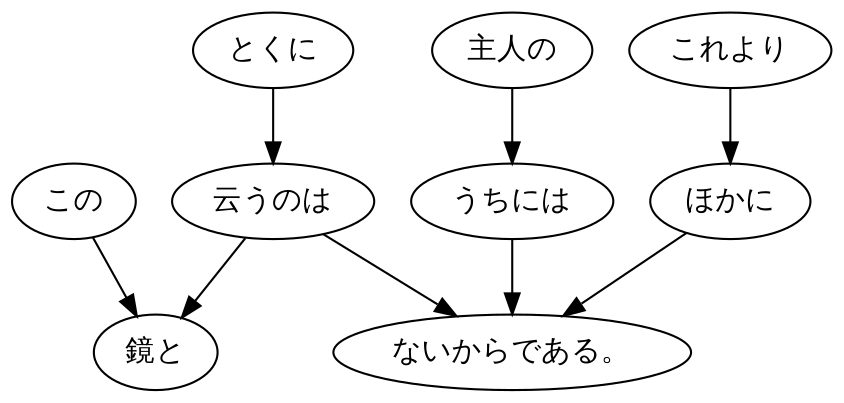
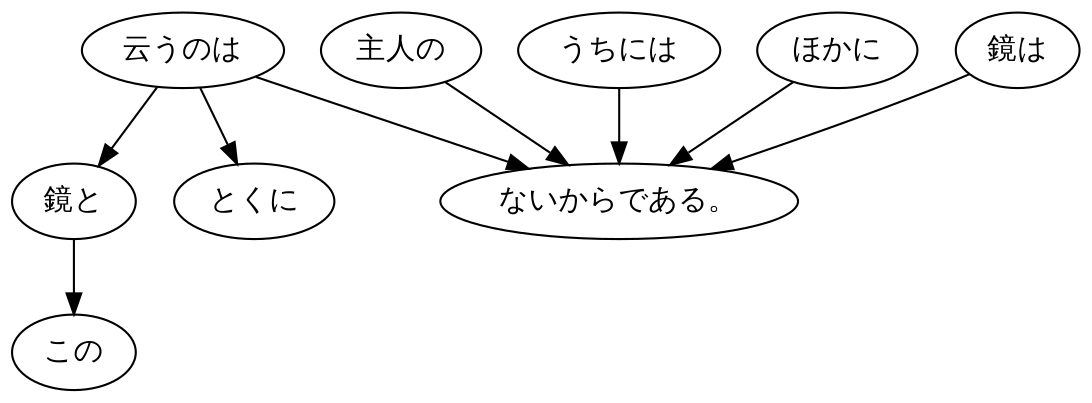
node "これより": removed
node "鏡は": added
edge "とくに" -> "云うのは": reversed
edge "主人の" -> "うちには": now "主人の" -> "ないからである。"
edge "この" -> "鏡と": reversed
